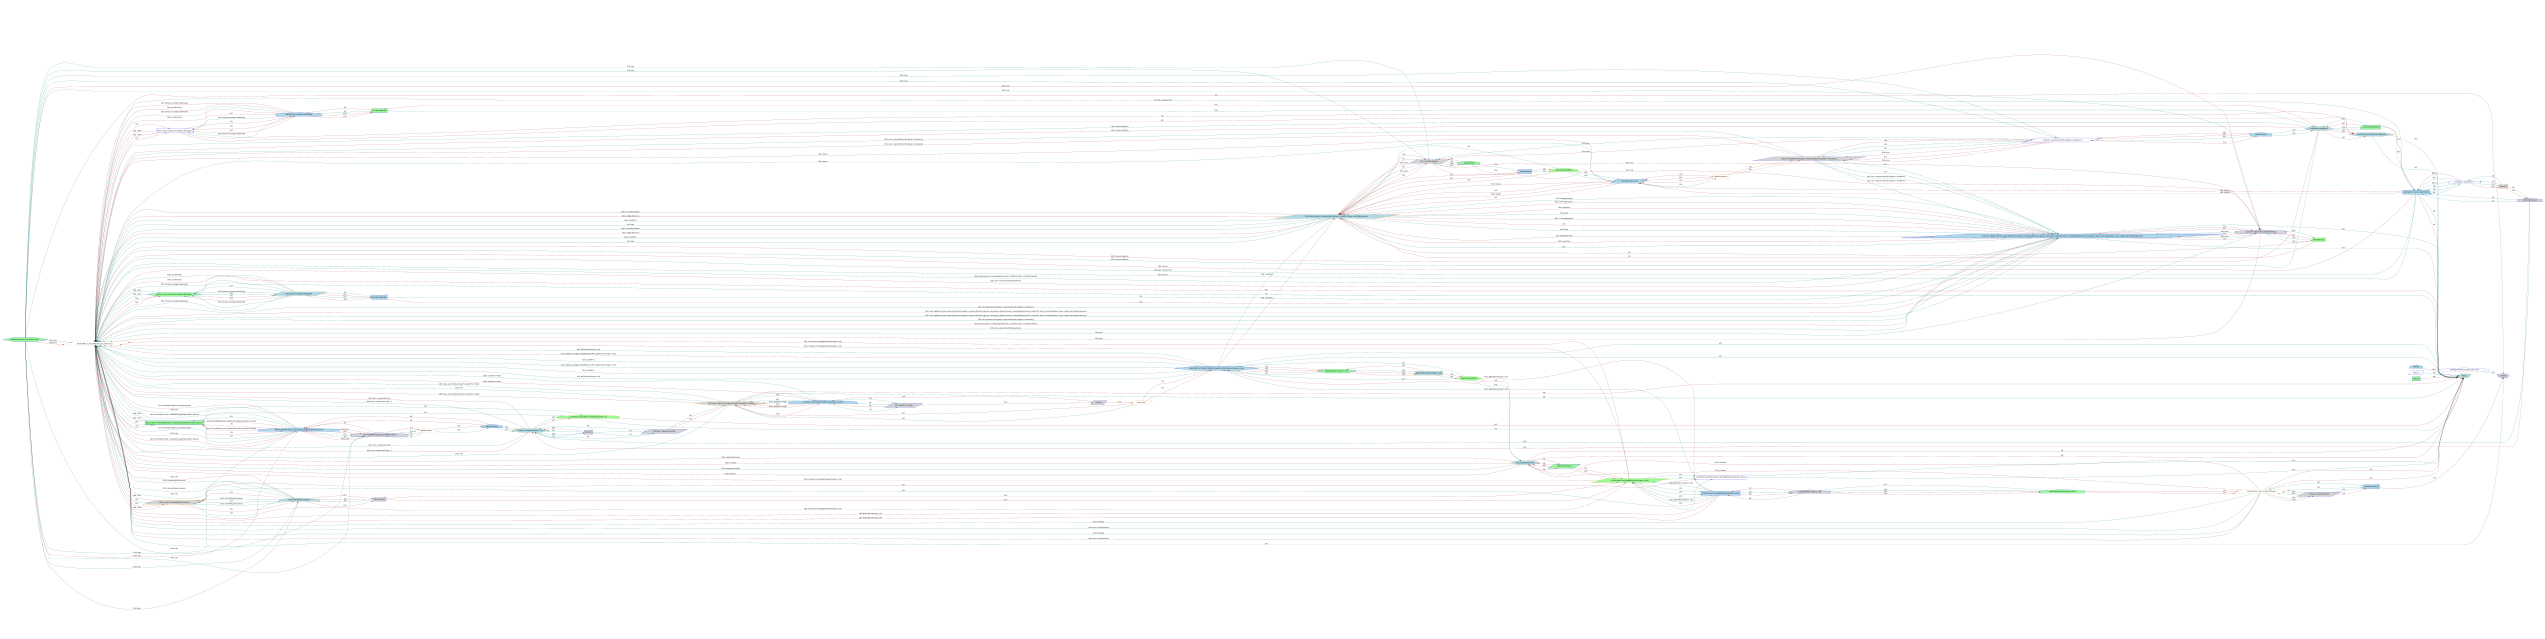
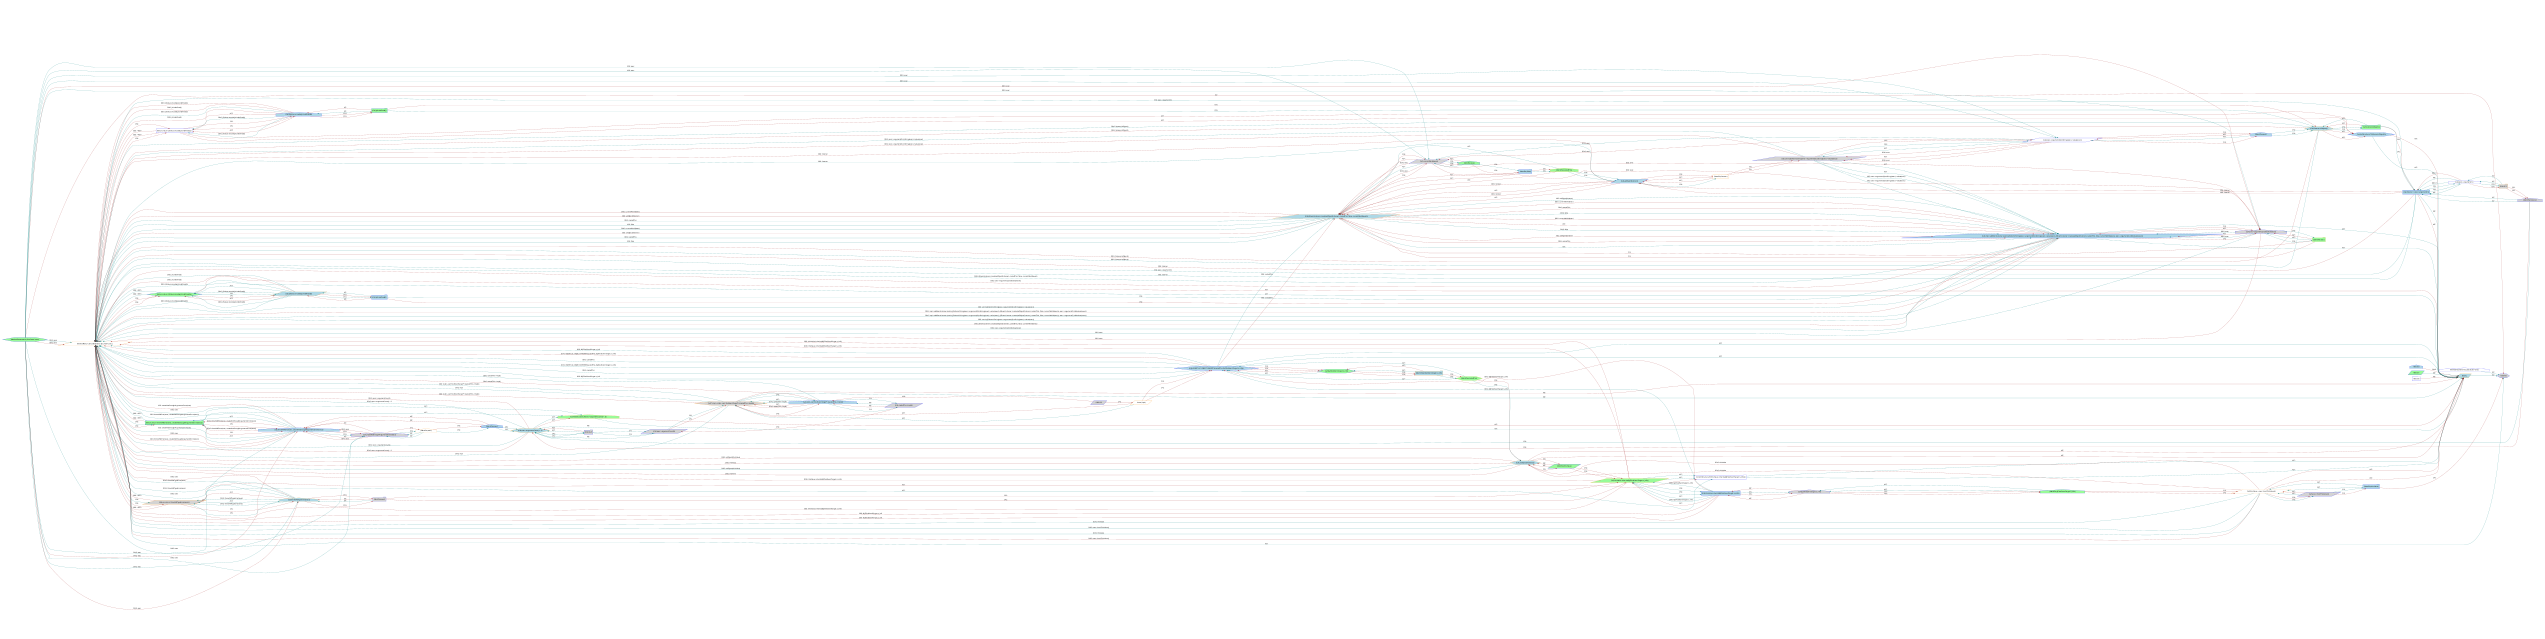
node "(ControlStructure,if (!listener.isObject()))": color darkorange -> blue
node "1000121": fillcolor white -> palegreen
edge "(Block,)" -> "1000100": added, label "AST:"
node "1000136": fillcolor palegreen -> white
edge "(Call,castedThis->impl())" -> "1000125": now "(Call,castedThis->impl())" -> "(Call,exec->argumentCount())"
